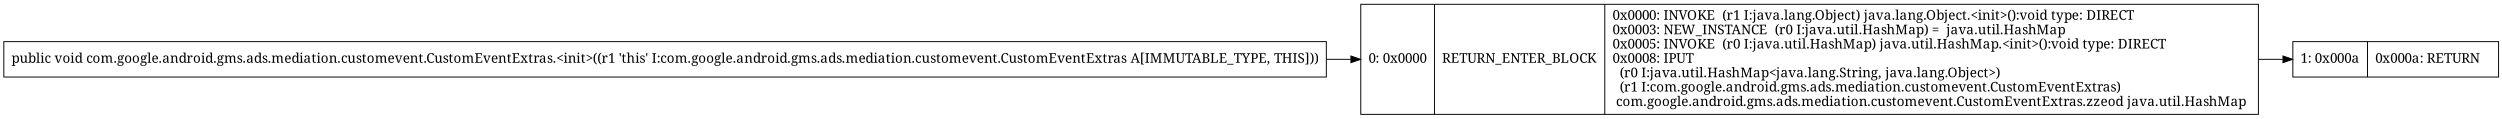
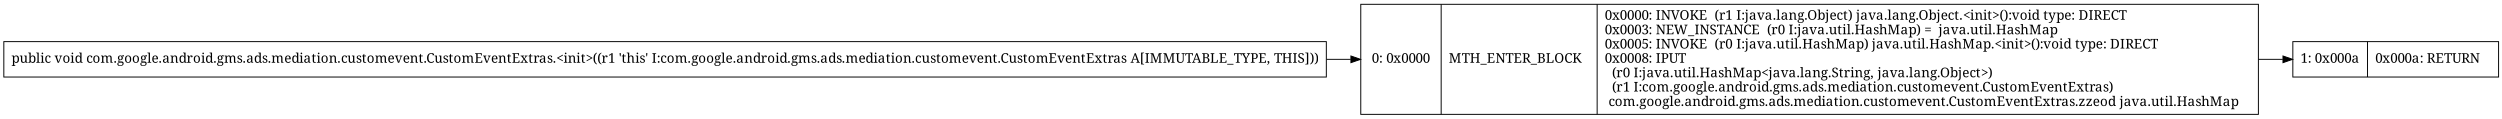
node "0: 0x0000": text "RETURN_ENTER_BLOCK" -> "MTH_ENTER_BLOCK"
